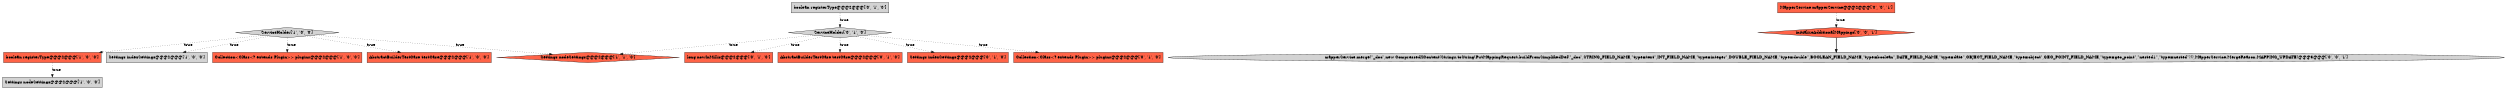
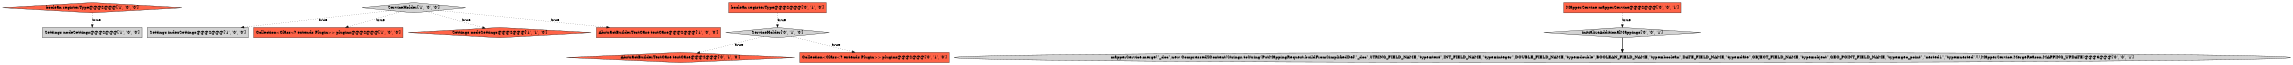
node "boolean registerType@@@2@@@['0', '1', '0']": fillcolor lightgray -> tomato
node "initializeAdditionalMappings['0', '0', '1']": fillcolor tomato -> lightgray
edge "ServiceHolder['1', '0', '0']" -> "boolean registerType@@@2@@@['1', '0', '0']": removed, label "true"
edge "ServiceHolder['0', '1', '0']" -> "Settings nodeSettings@@@2@@@['1', '1', '0']": removed, label "true"
node "boolean registerType@@@2@@@['1', '0', '0']": shape box -> diamond
node "long nowInMillis@@@2@@@['0', '1', '0']": removed
node "AbstractBuilderTestCase testCase@@@2@@@['0', '1', '0']": shape box -> diamond
node "Settings indexSettings@@@2@@@['0', '1', '0']": removed
